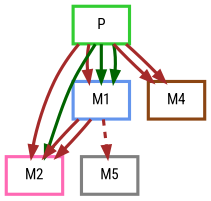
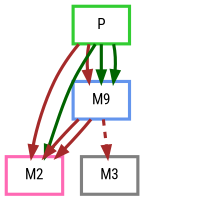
node "M1": label "M1" -> "M9"
node "M4": removed
node "M5": label "M5" -> "M3"
